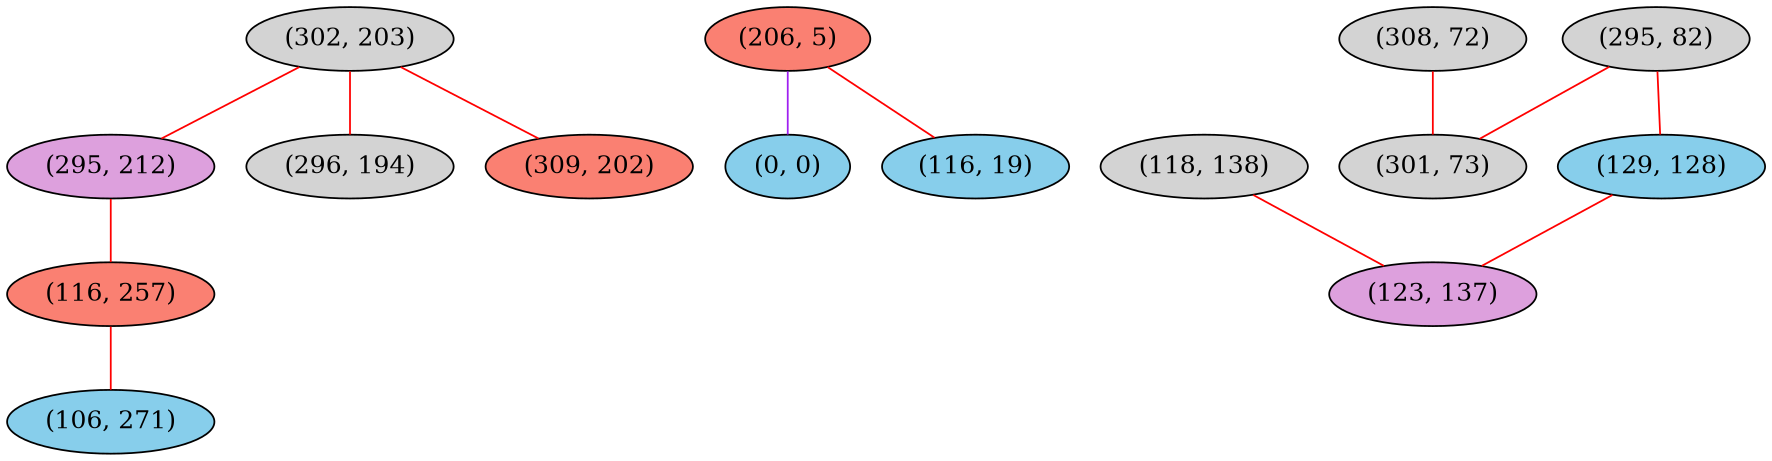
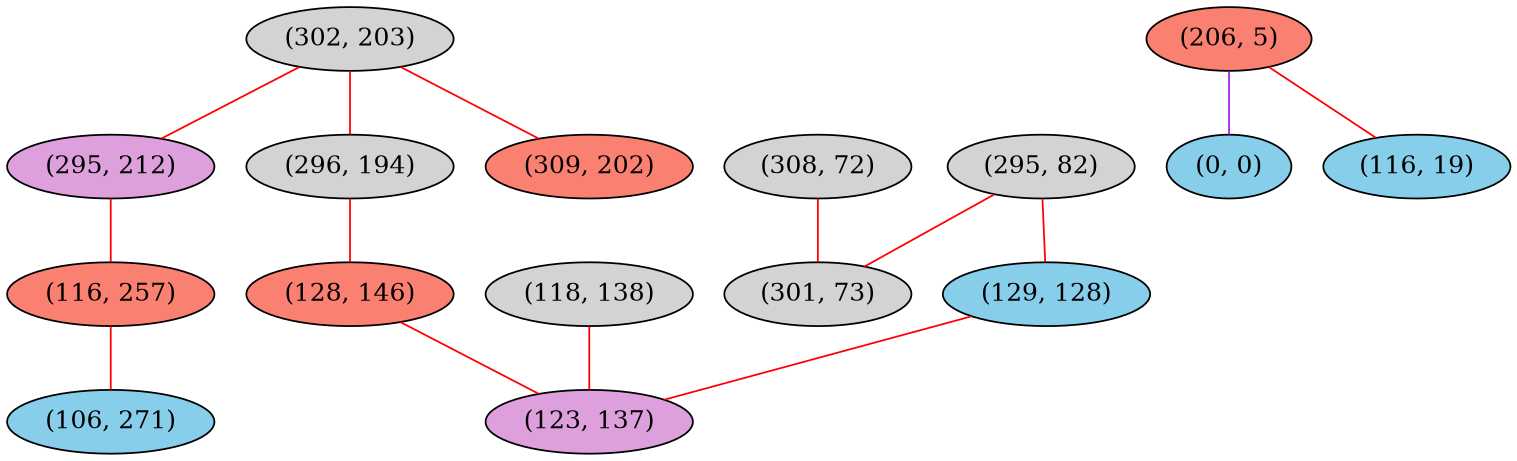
node "(128, 146)": added
